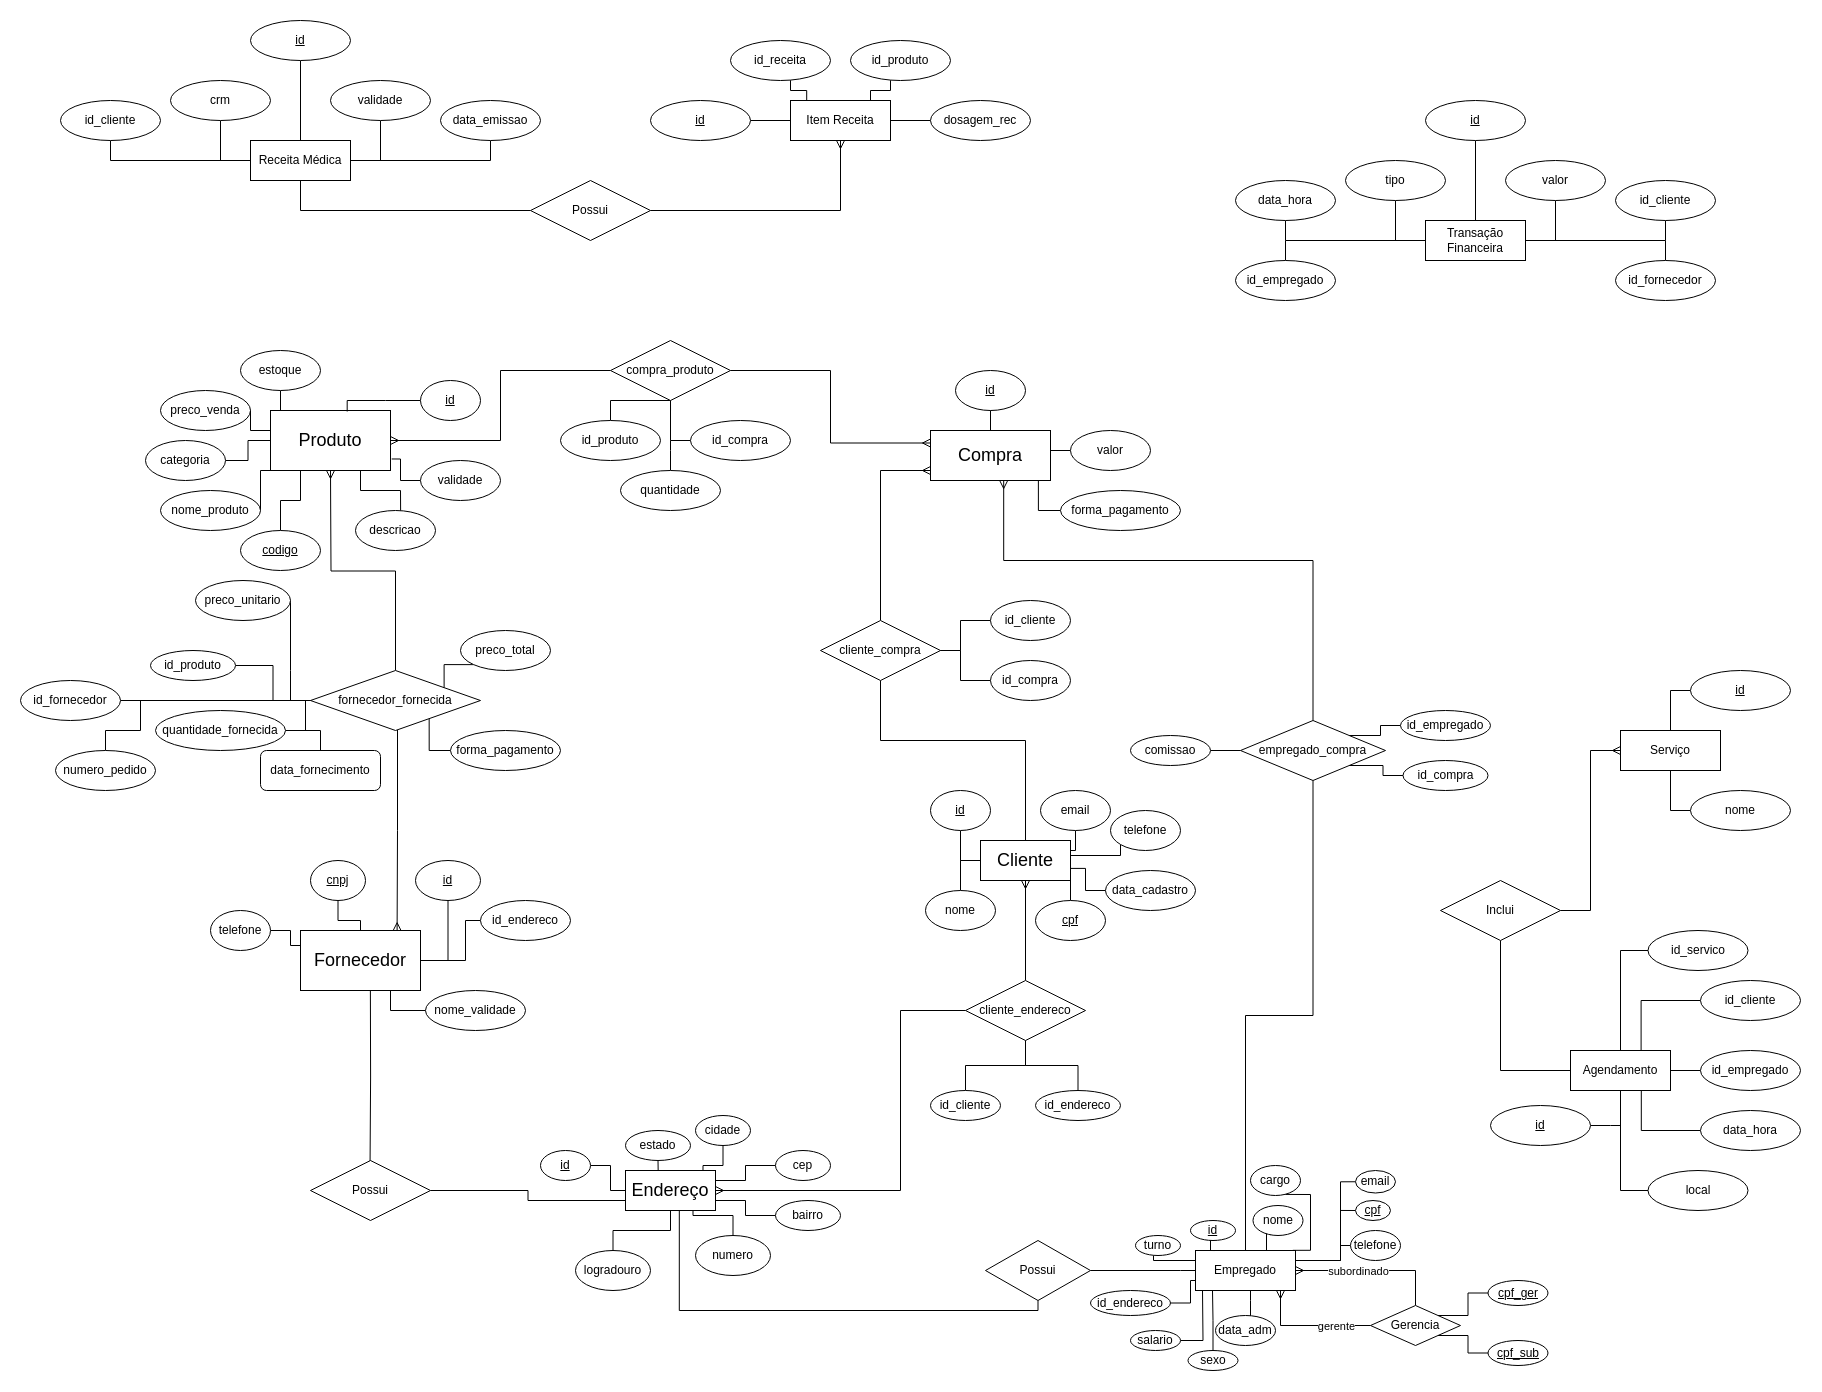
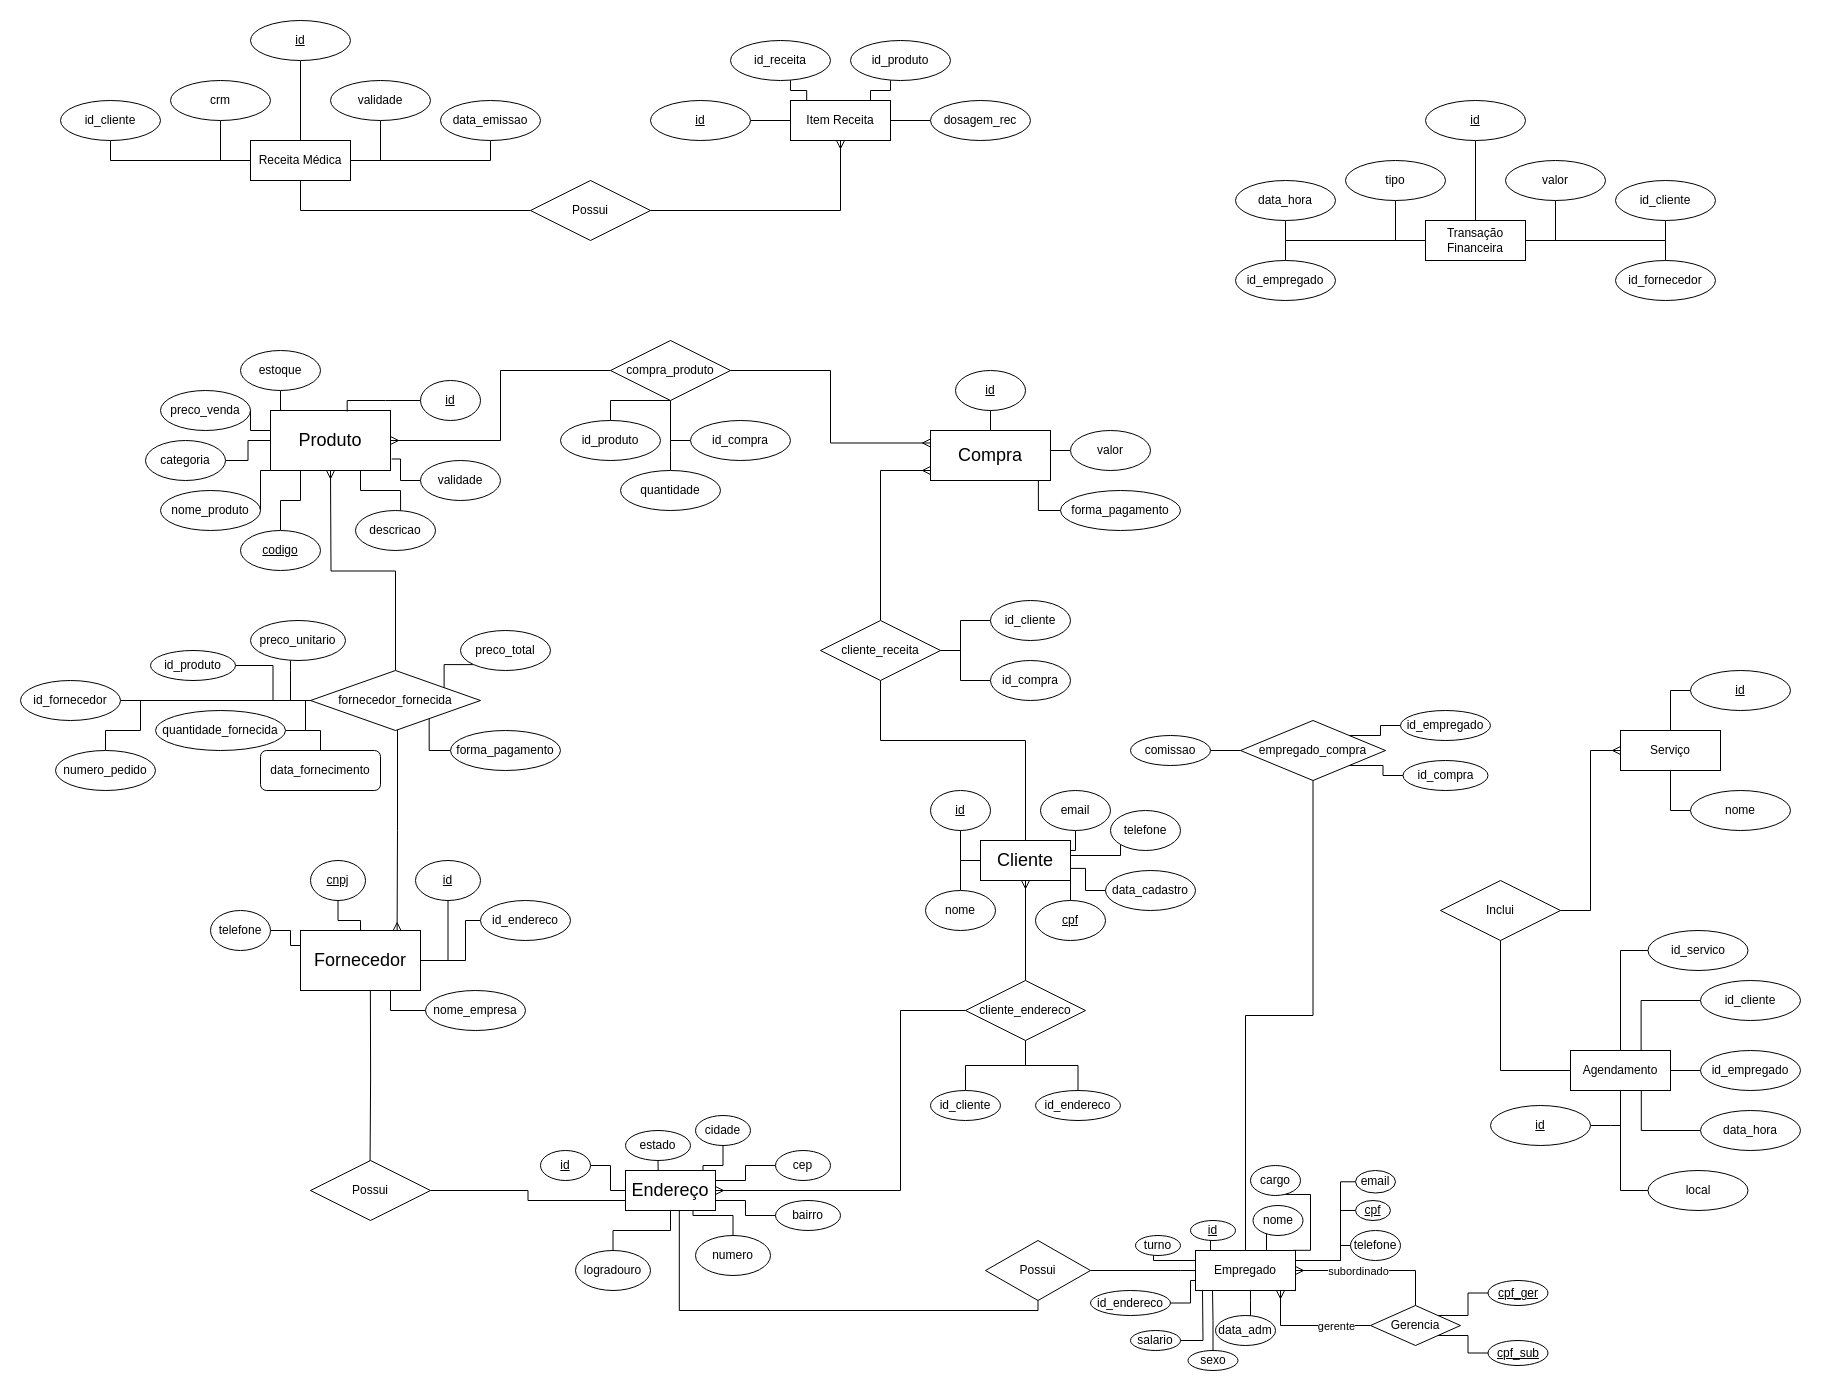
edge "empregado_compra" -> "Compra": removed
node "preco_unitario": moved (243, 601) -> (298, 641)
node "cliente_compra": label "cliente_compra" -> "cliente_receita"
node "nome_validade": label "nome_validade" -> "nome_empresa"
